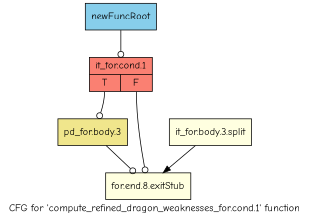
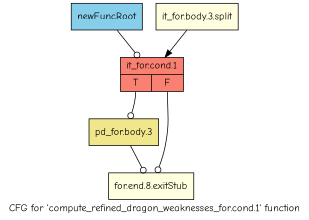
edge "it_for.body.3.split" -> "for.end.8.exitStub": now "it_for.body.3.split" -> "it_for.cond.1"
